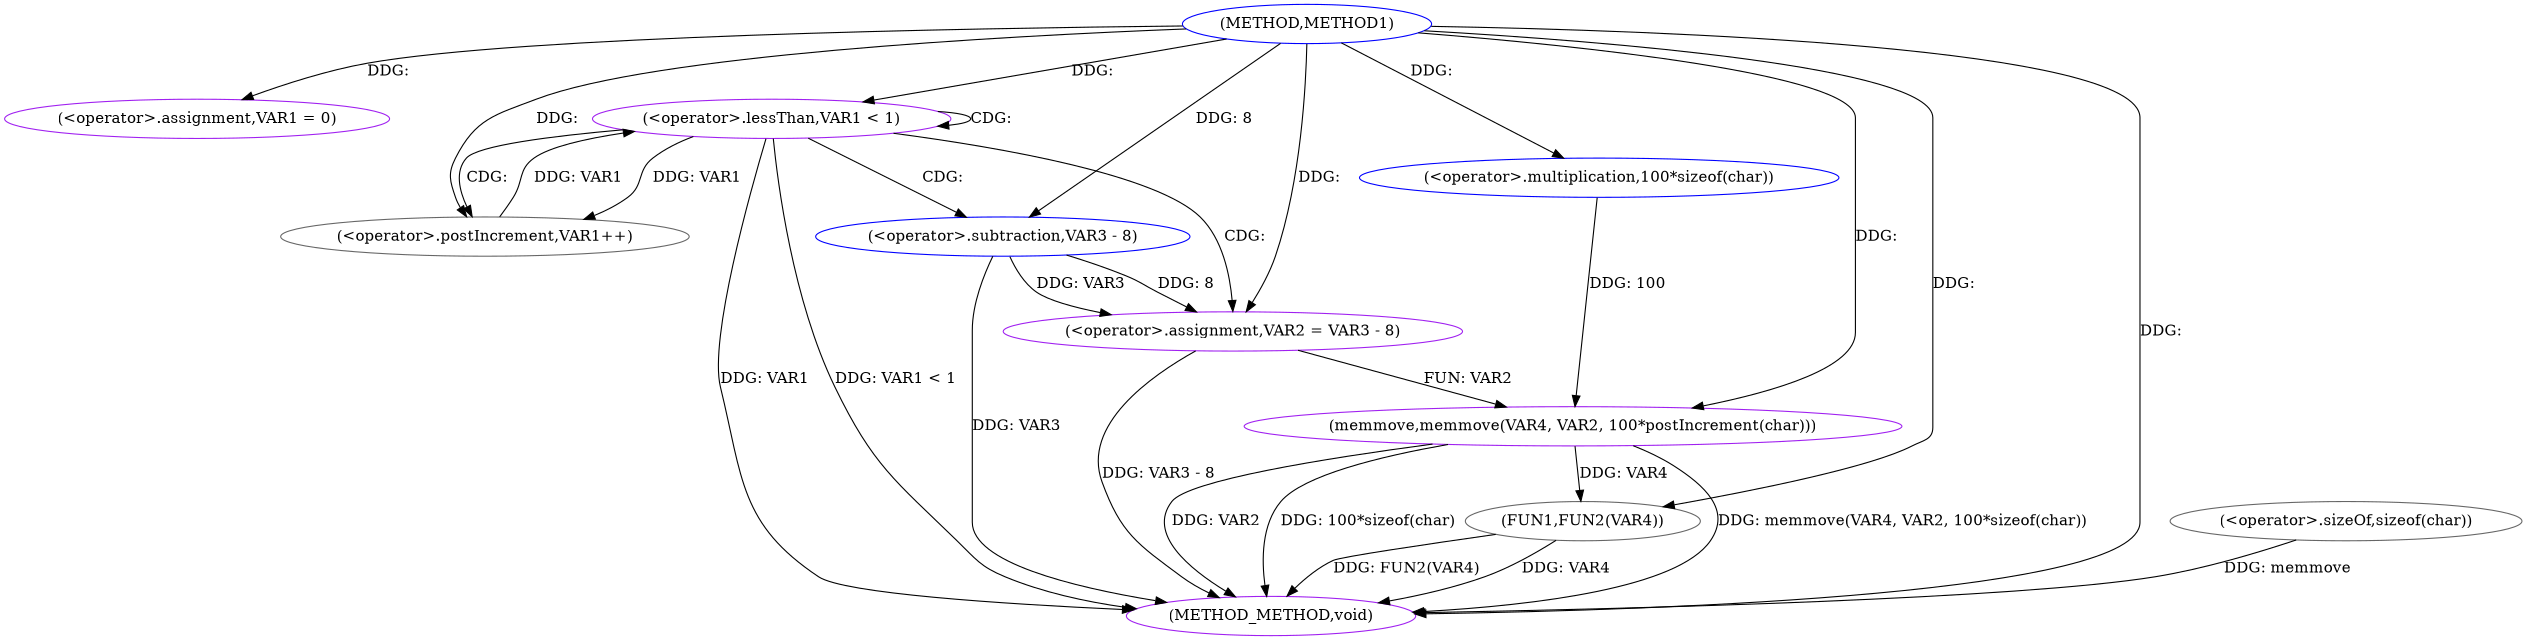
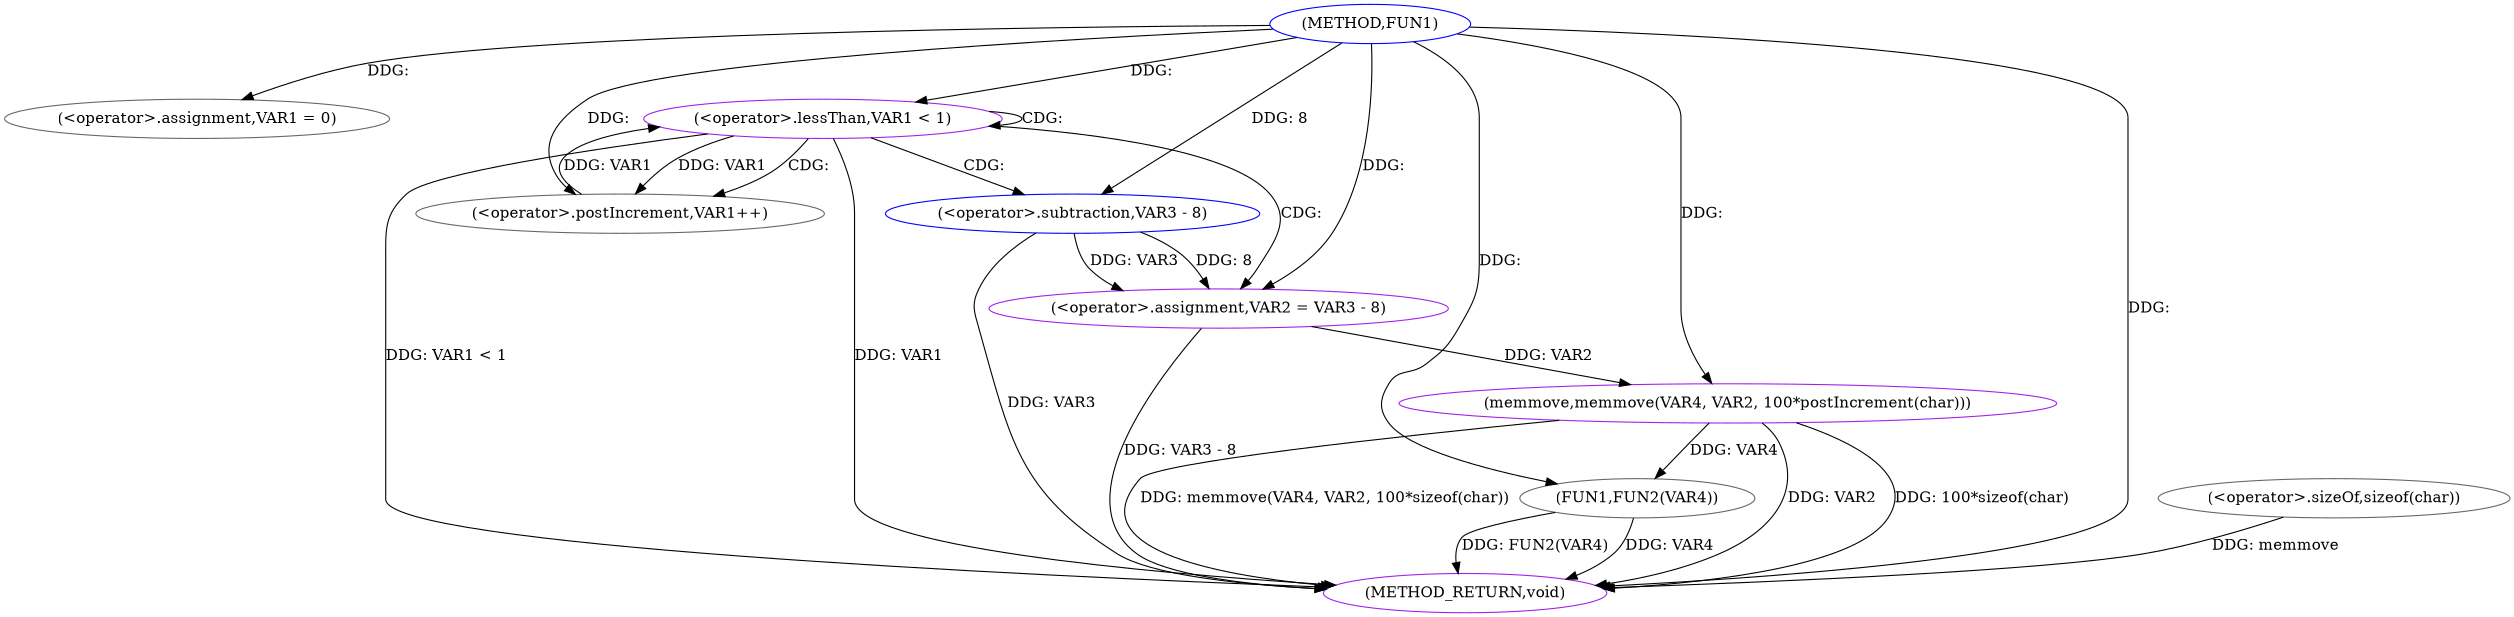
node "(METHOD,METHOD1)": label "(METHOD,METHOD1)" -> "(METHOD,FUN1)"
node "(<operator>.assignment,VAR1 = 0)": color purple -> gray40
node "(<operator>.multiplication,100*sizeof(char))": removed
edge "(<operator>.assignment,VAR2 = VAR3 - 8)" -> "(memmove,memmove(VAR4, VAR2, 100*postIncrement(char)))": label "FUN: VAR2" -> "DDG: VAR2"
node "(METHOD_METHOD,void)": label "(METHOD_METHOD,void)" -> "(METHOD_RETURN,void)"
